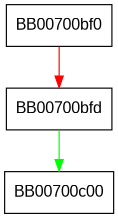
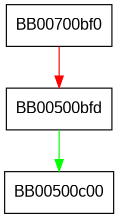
node "BB00700bfd": label "BB00700bfd" -> "BB00500bfd"
node "BB00700c00": label "BB00700c00" -> "BB00500c00"
